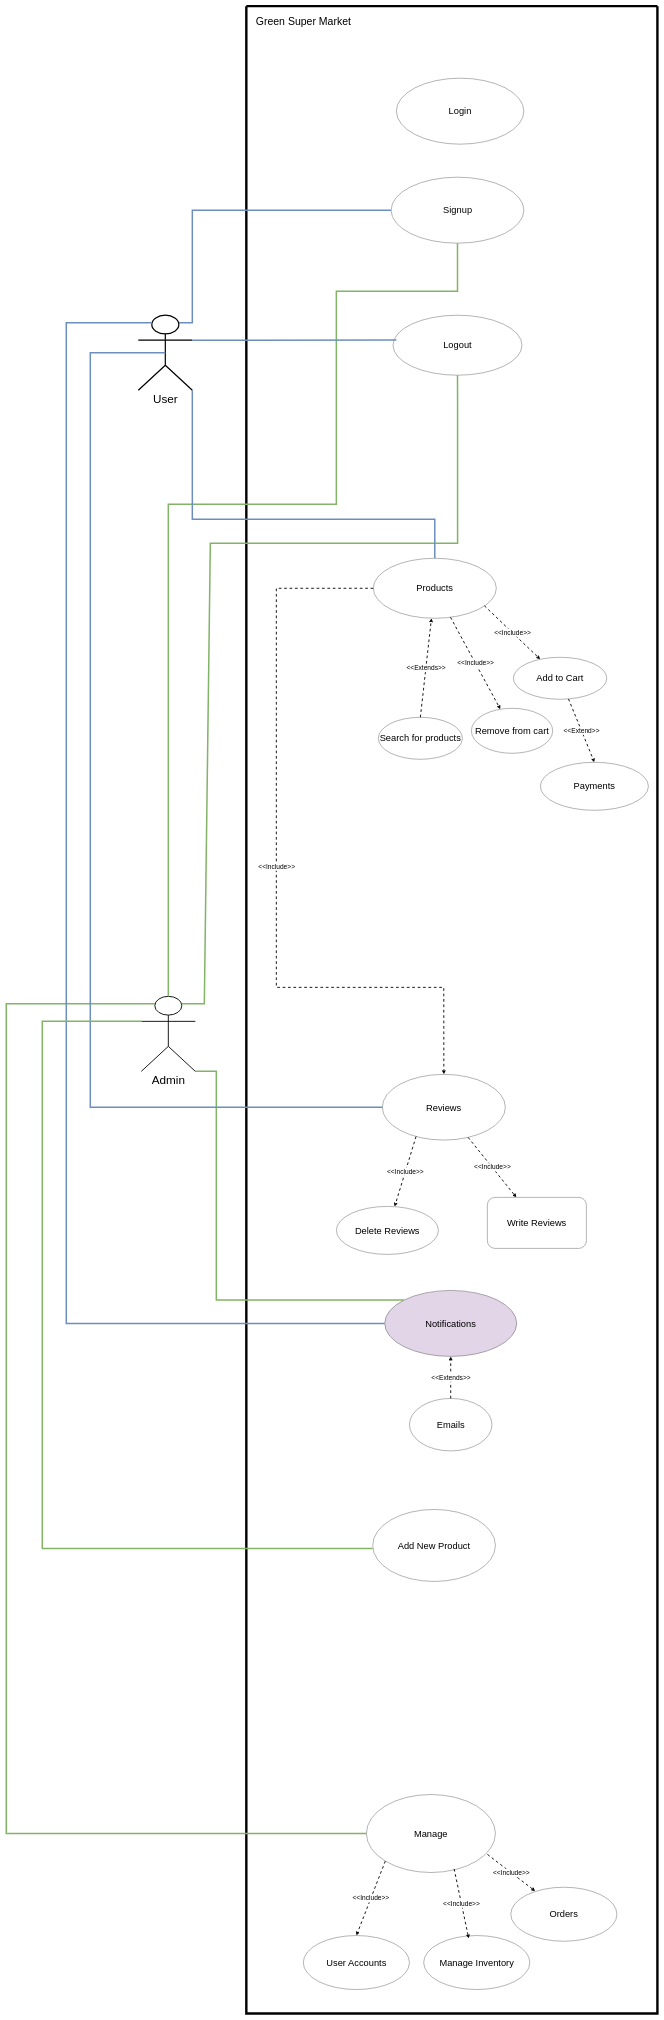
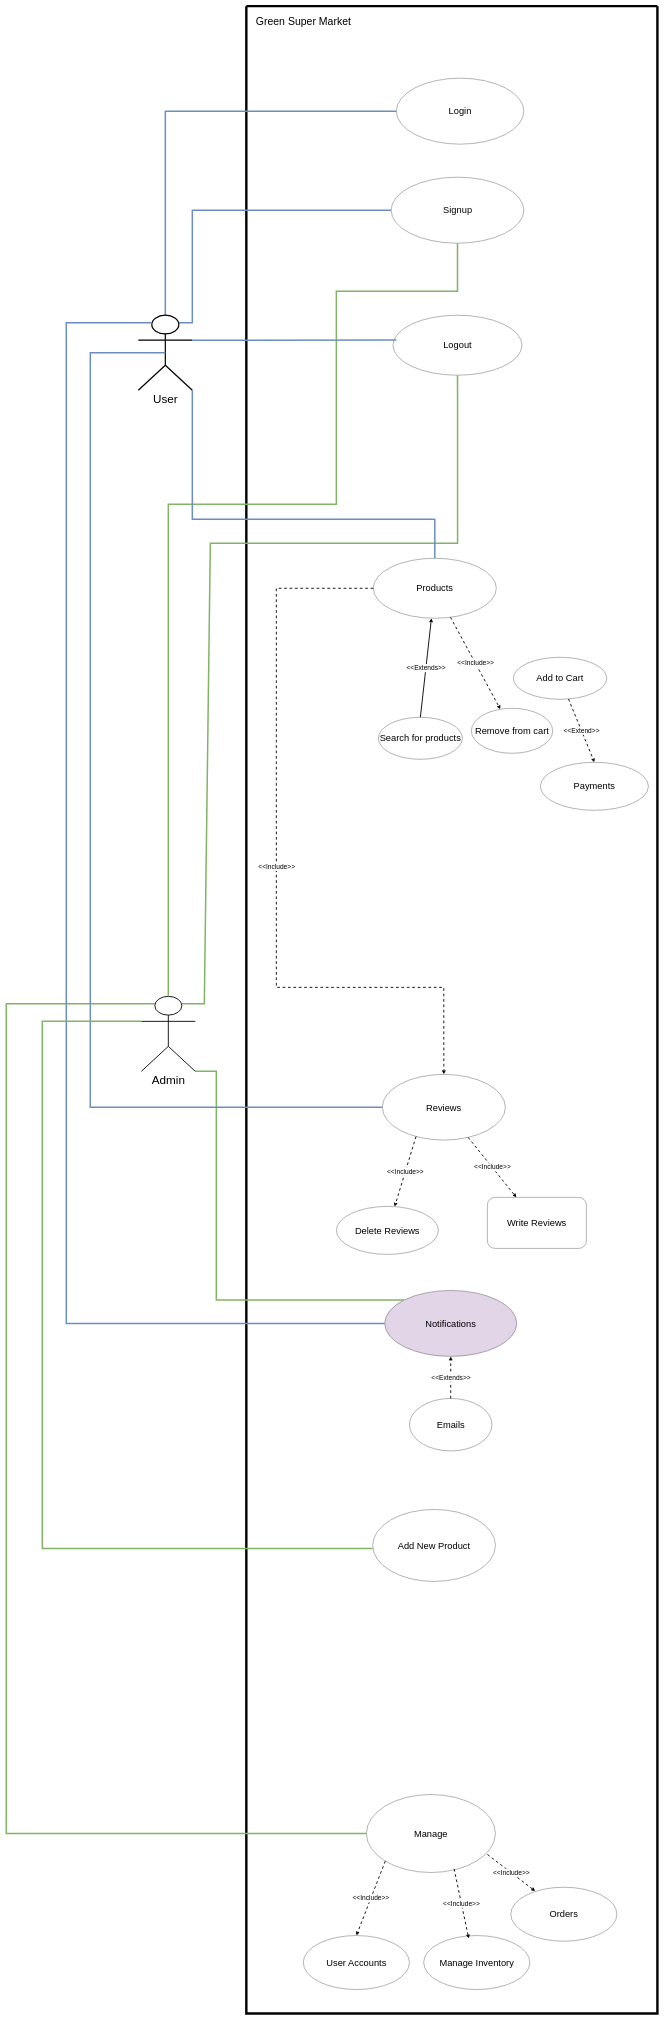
edge "Login" -- "User": added
edge "Products" -> "Add to Cart": removed, label "<<Include>>"
edge "Search for products" -> "Products": style dashed -> solid
